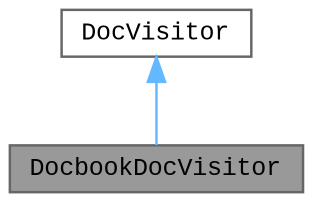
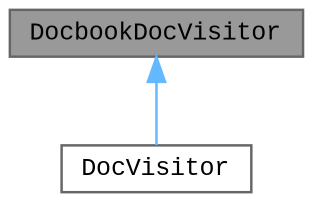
edge "DocbookDocVisitor" -> "DocVisitor": reversed
